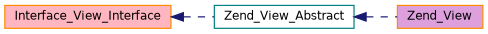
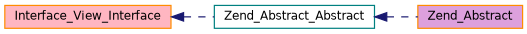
node "Zend_View_Abstract": label "Zend_View_Abstract" -> "Zend_Abstract_Abstract"
node "Zend_View": label "Zend_View" -> "Zend_Abstract"
